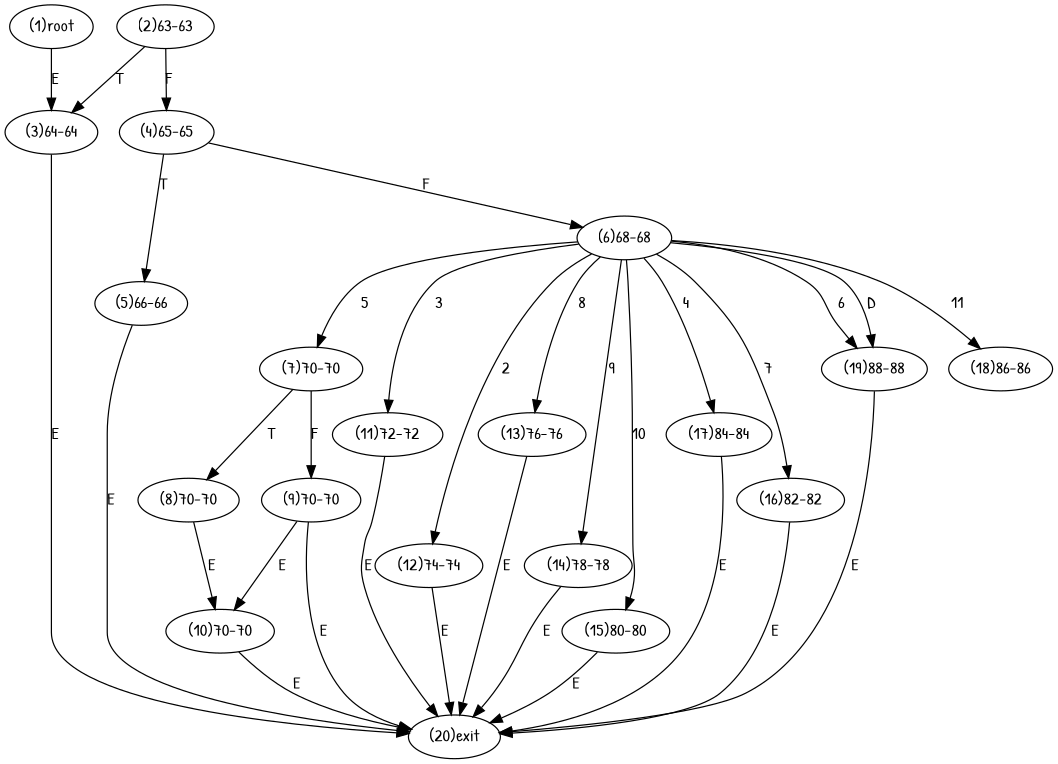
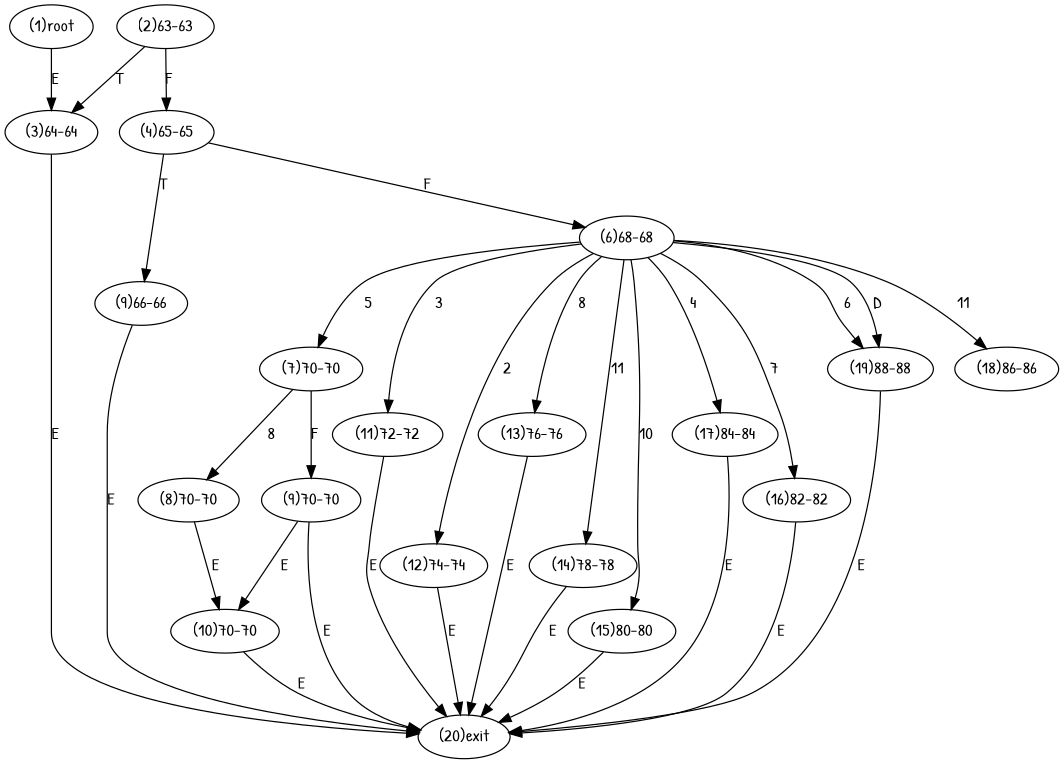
node "(5)66-66": label "(5)66-66" -> "(9)66-66"
edge "(6)68-68" -> "(14)78-78": label "9" -> "11"
edge "(7)70-70" -> "(8)70-70": label "T" -> "8"
